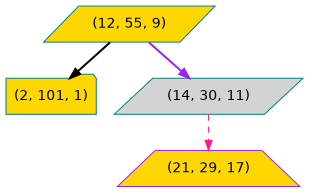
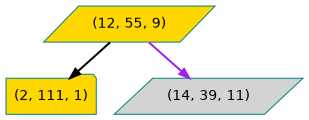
node "(2, 101, 1)": label "(2, 101, 1)" -> "(2, 111, 1)"
node "(14, 30, 11)": label "(14, 30, 11)" -> "(14, 39, 11)"
node "(21, 29, 17)": removed
